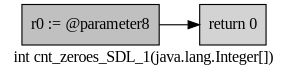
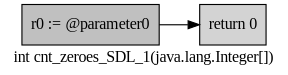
node "r0 := @parameter8": label "r0 := @parameter8" -> "r0 := @parameter0"
